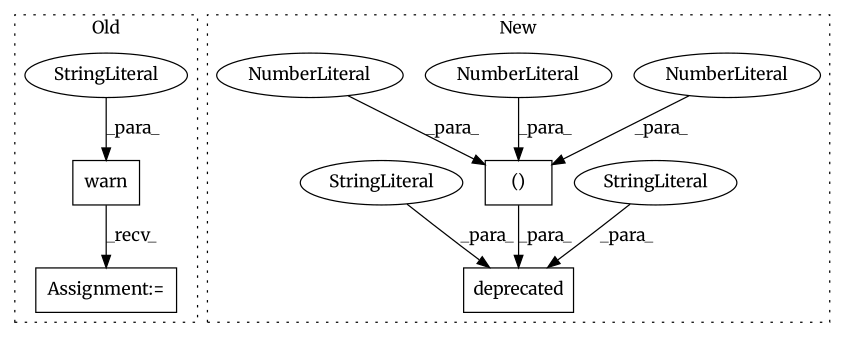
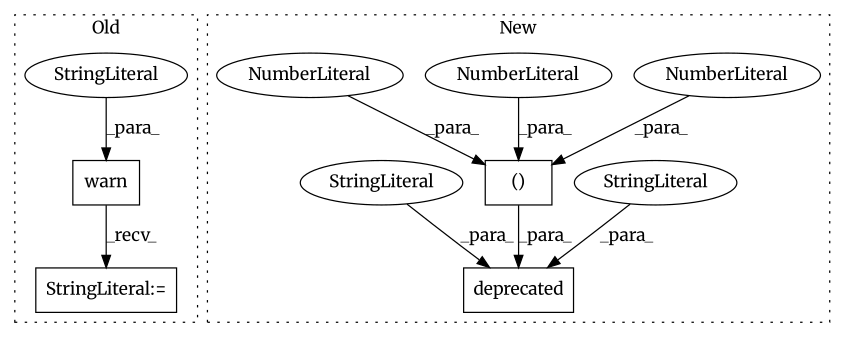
node "Assignment:=": label "Assignment:=" -> "StringLiteral:="
